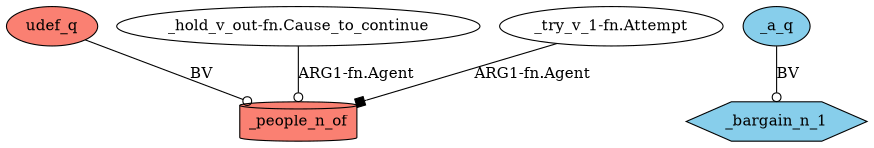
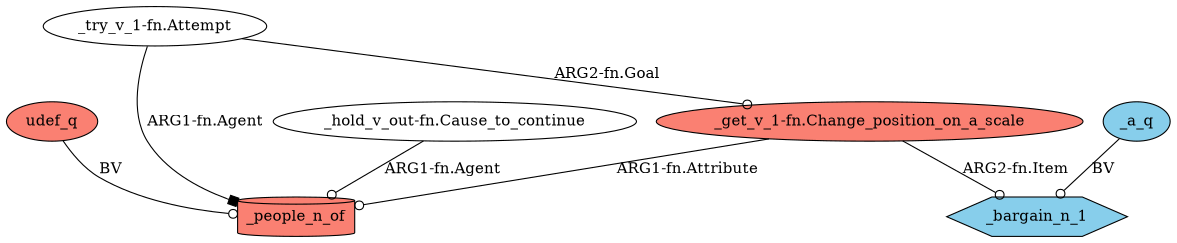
node "_get_v_1-fn.Change_position_on_a_scale": added
